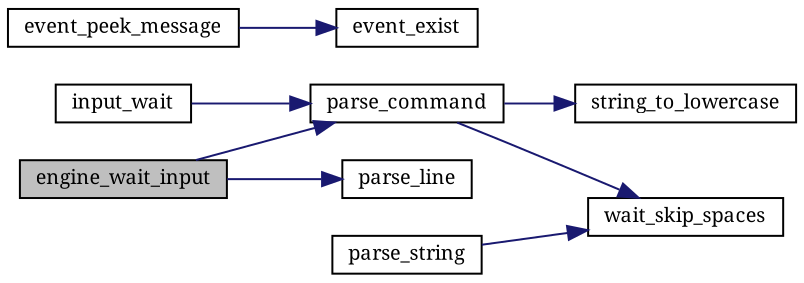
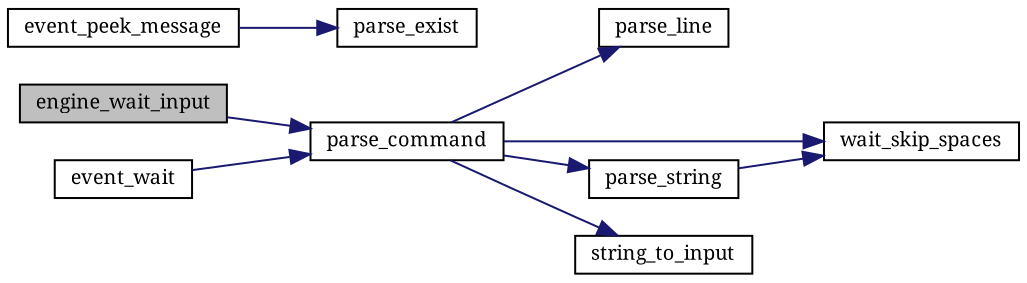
node "event_exist": label "event_exist" -> "parse_exist"
node "input_wait": label "input_wait" -> "event_wait"
node "string_to_lowercase": label "string_to_lowercase" -> "string_to_input"
edge "parse_command" -> "parse_string": added
edge "engine_wait_input" -> "parse_line": now "parse_command" -> "parse_line"
